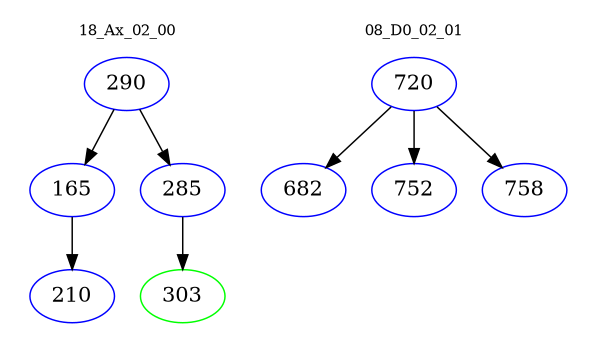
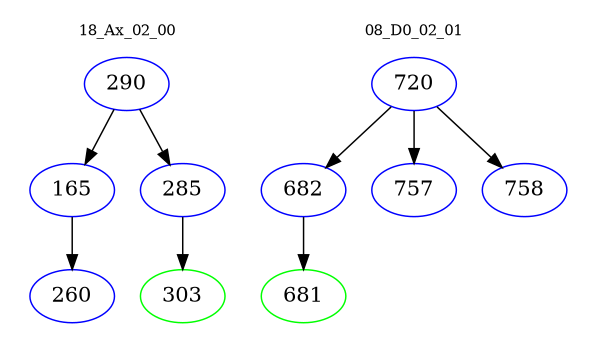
node "752": label "752" -> "757"
node "210": label "210" -> "260"
node "681": added
